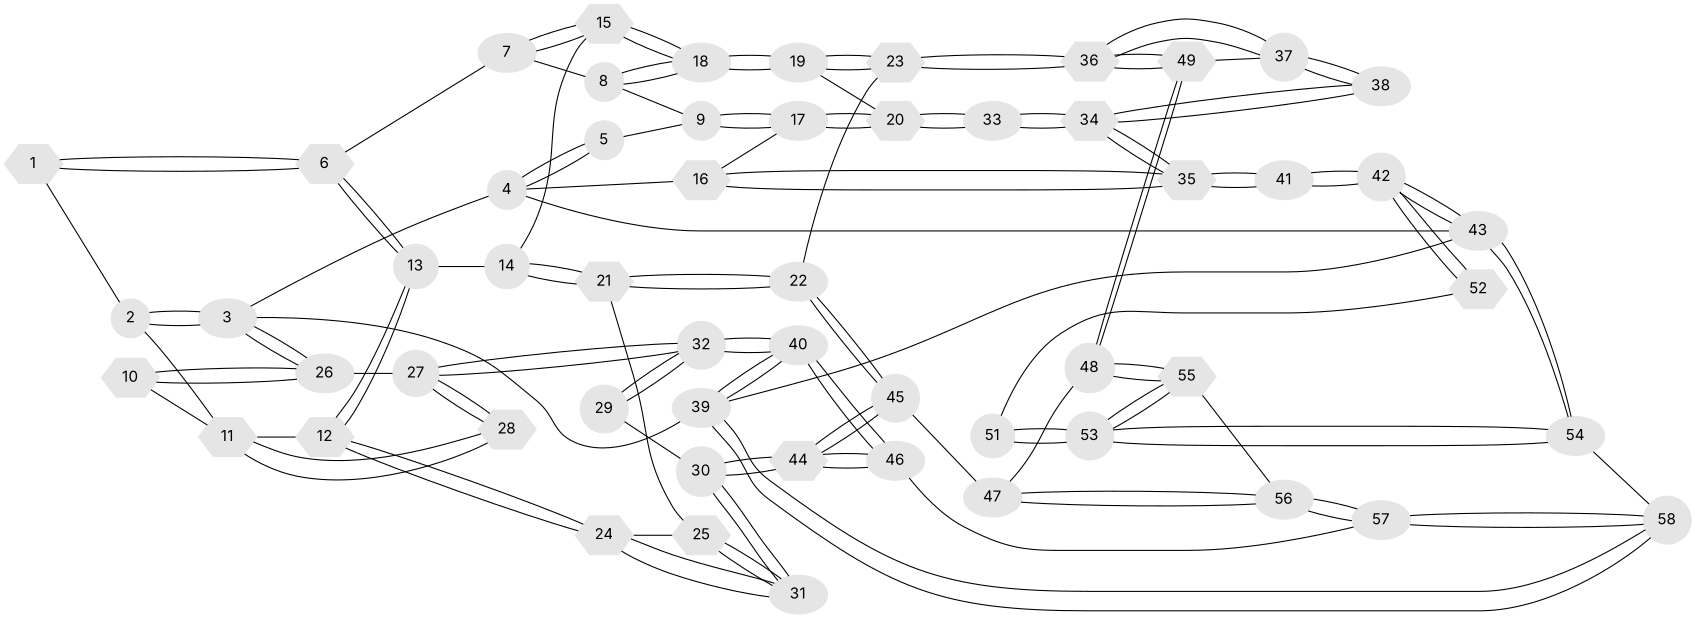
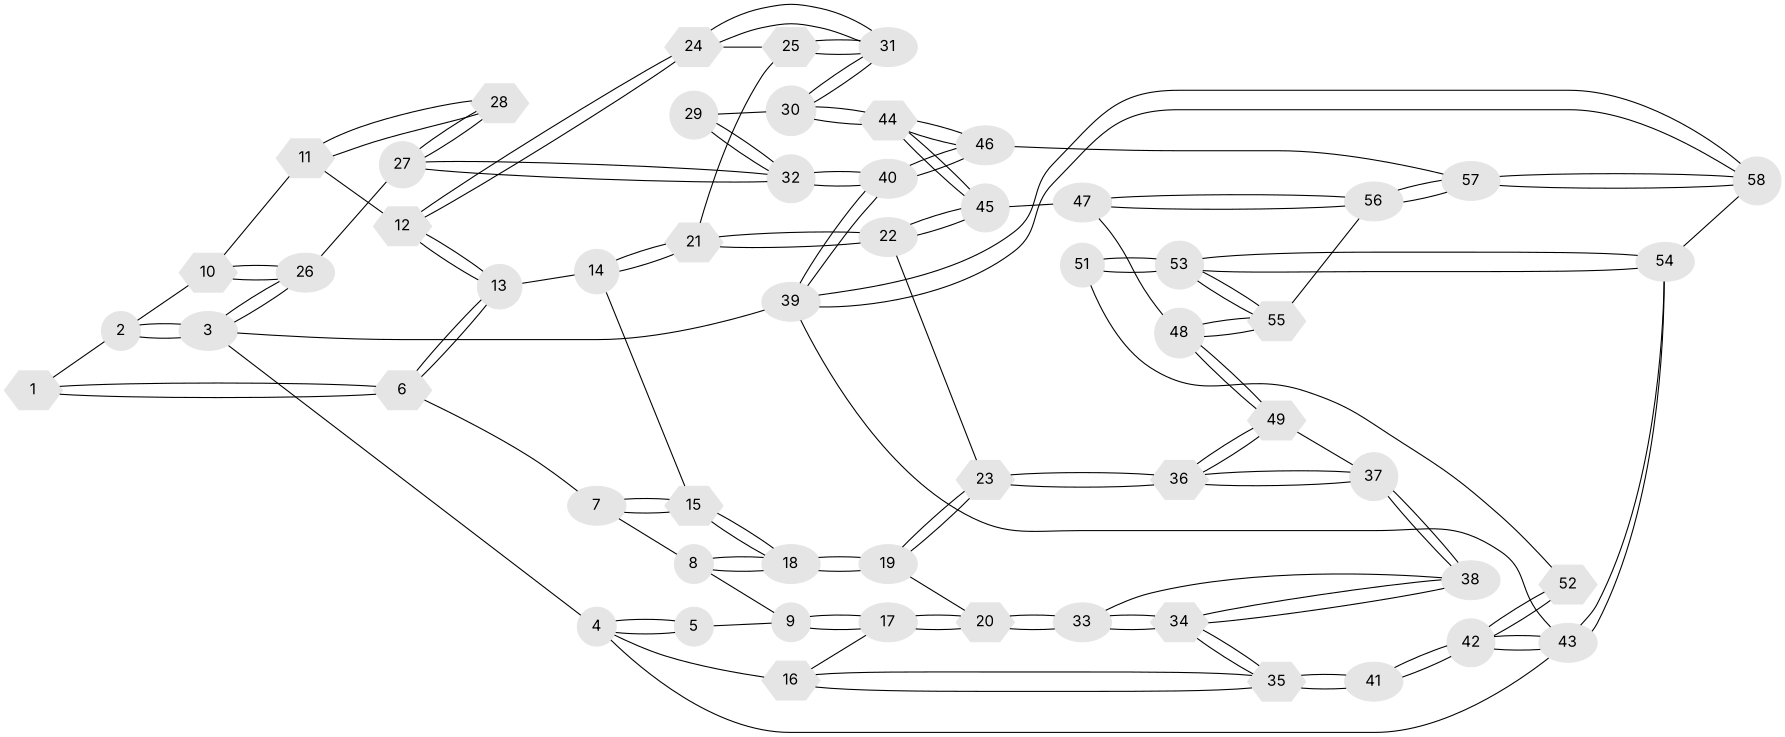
edge "2" -- "11": now "2" -- "10"
edge "38" -- "33": added
